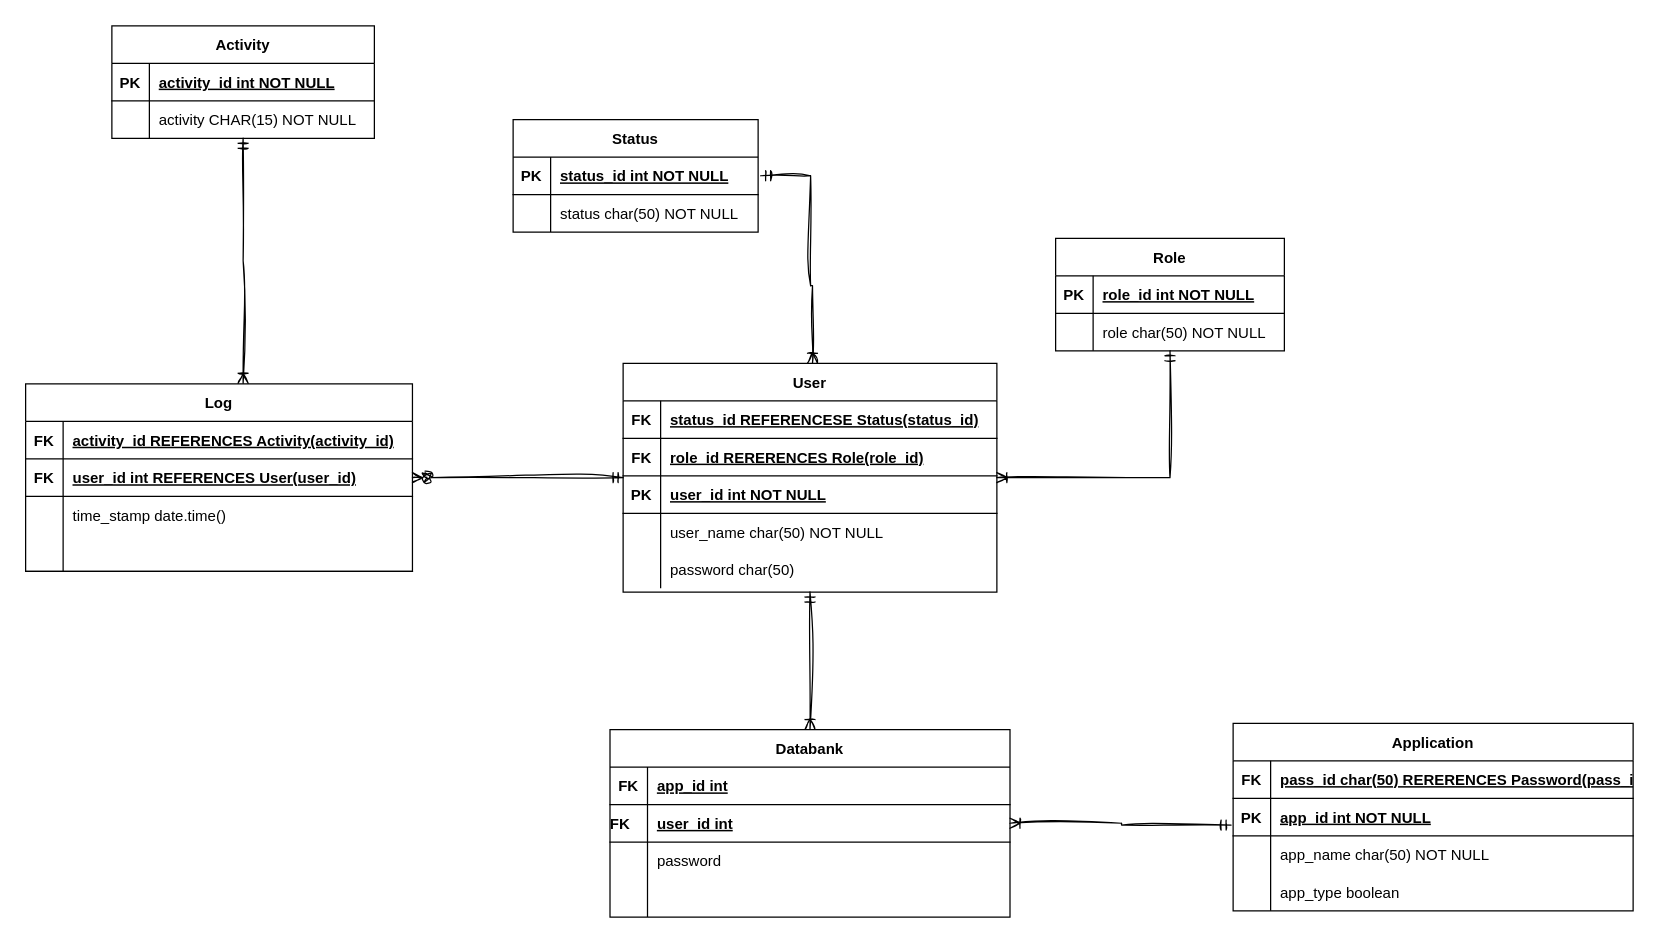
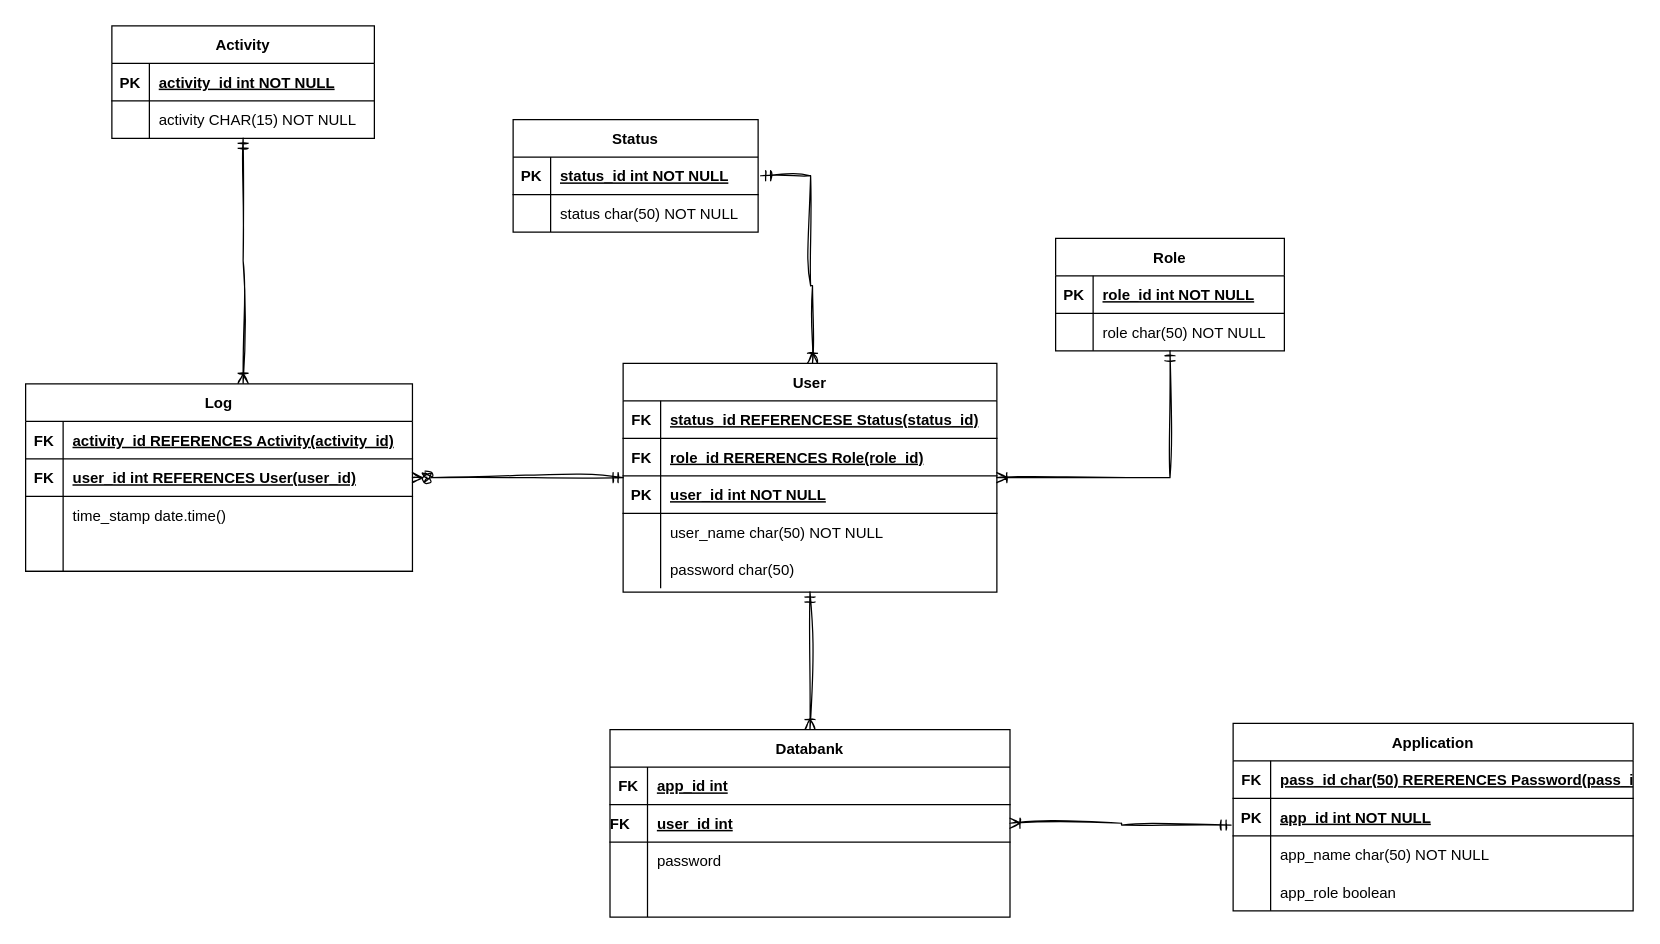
node "app_type boolean": label "app_type boolean" -> "app_role boolean"
